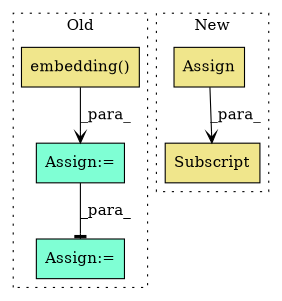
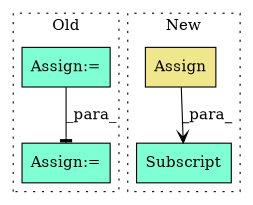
node "embedding()": removed
node "Subscript": fillcolor khaki -> aquamarine
